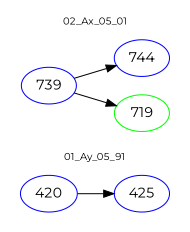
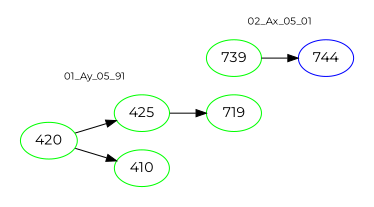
node "739": color blue -> green
edge "739" -> "719": now "425" -> "719"
node "410": added
node "420": color blue -> green
node "425": color blue -> green
